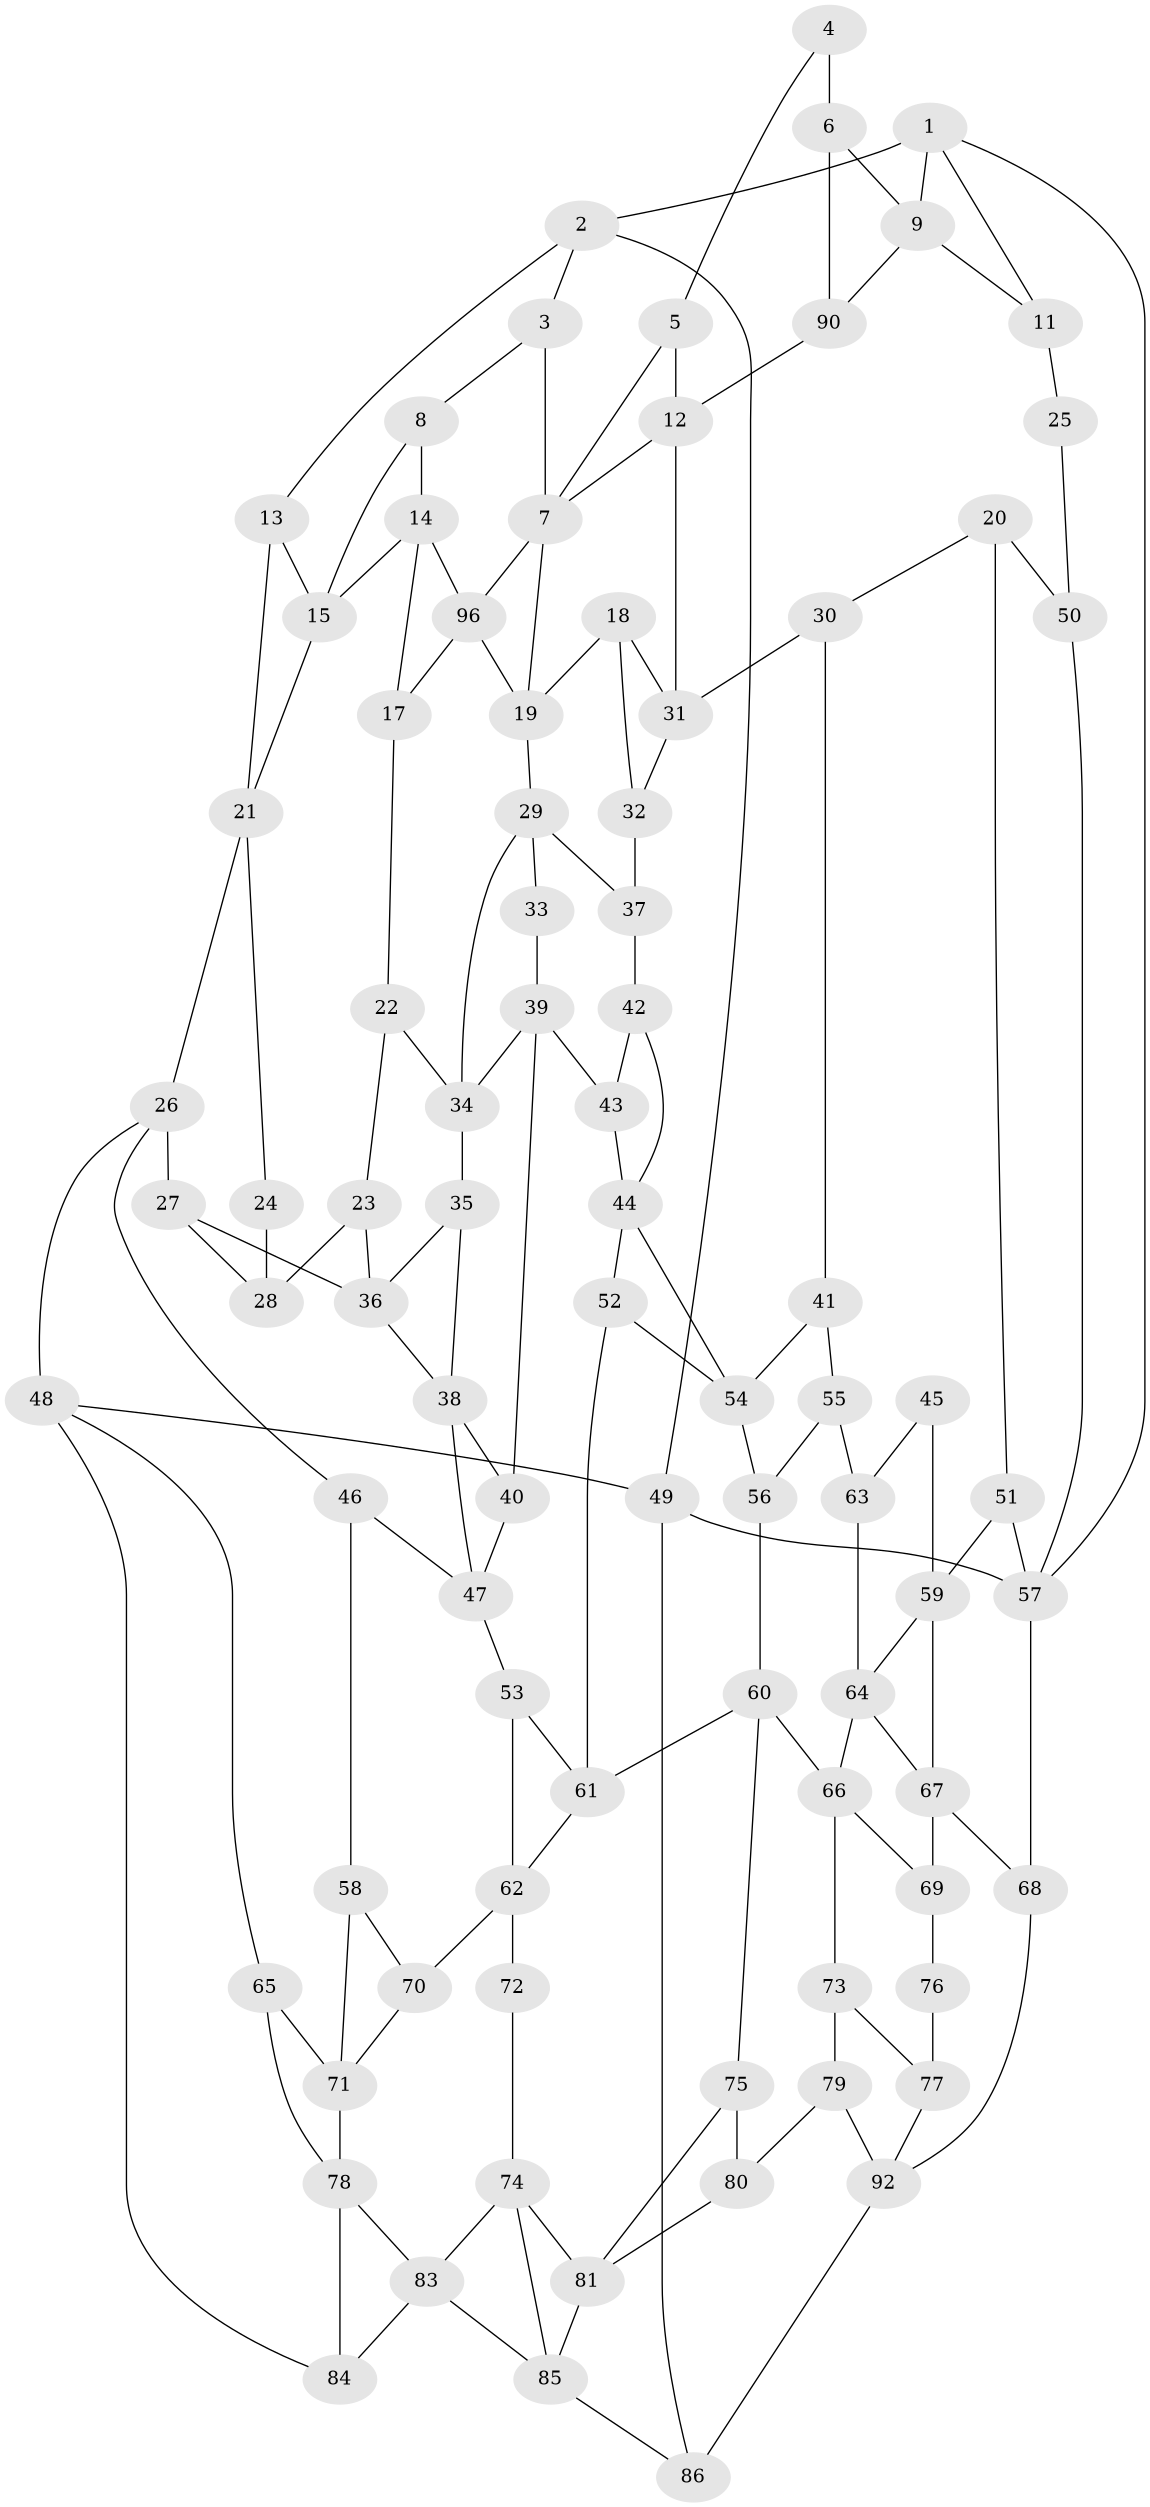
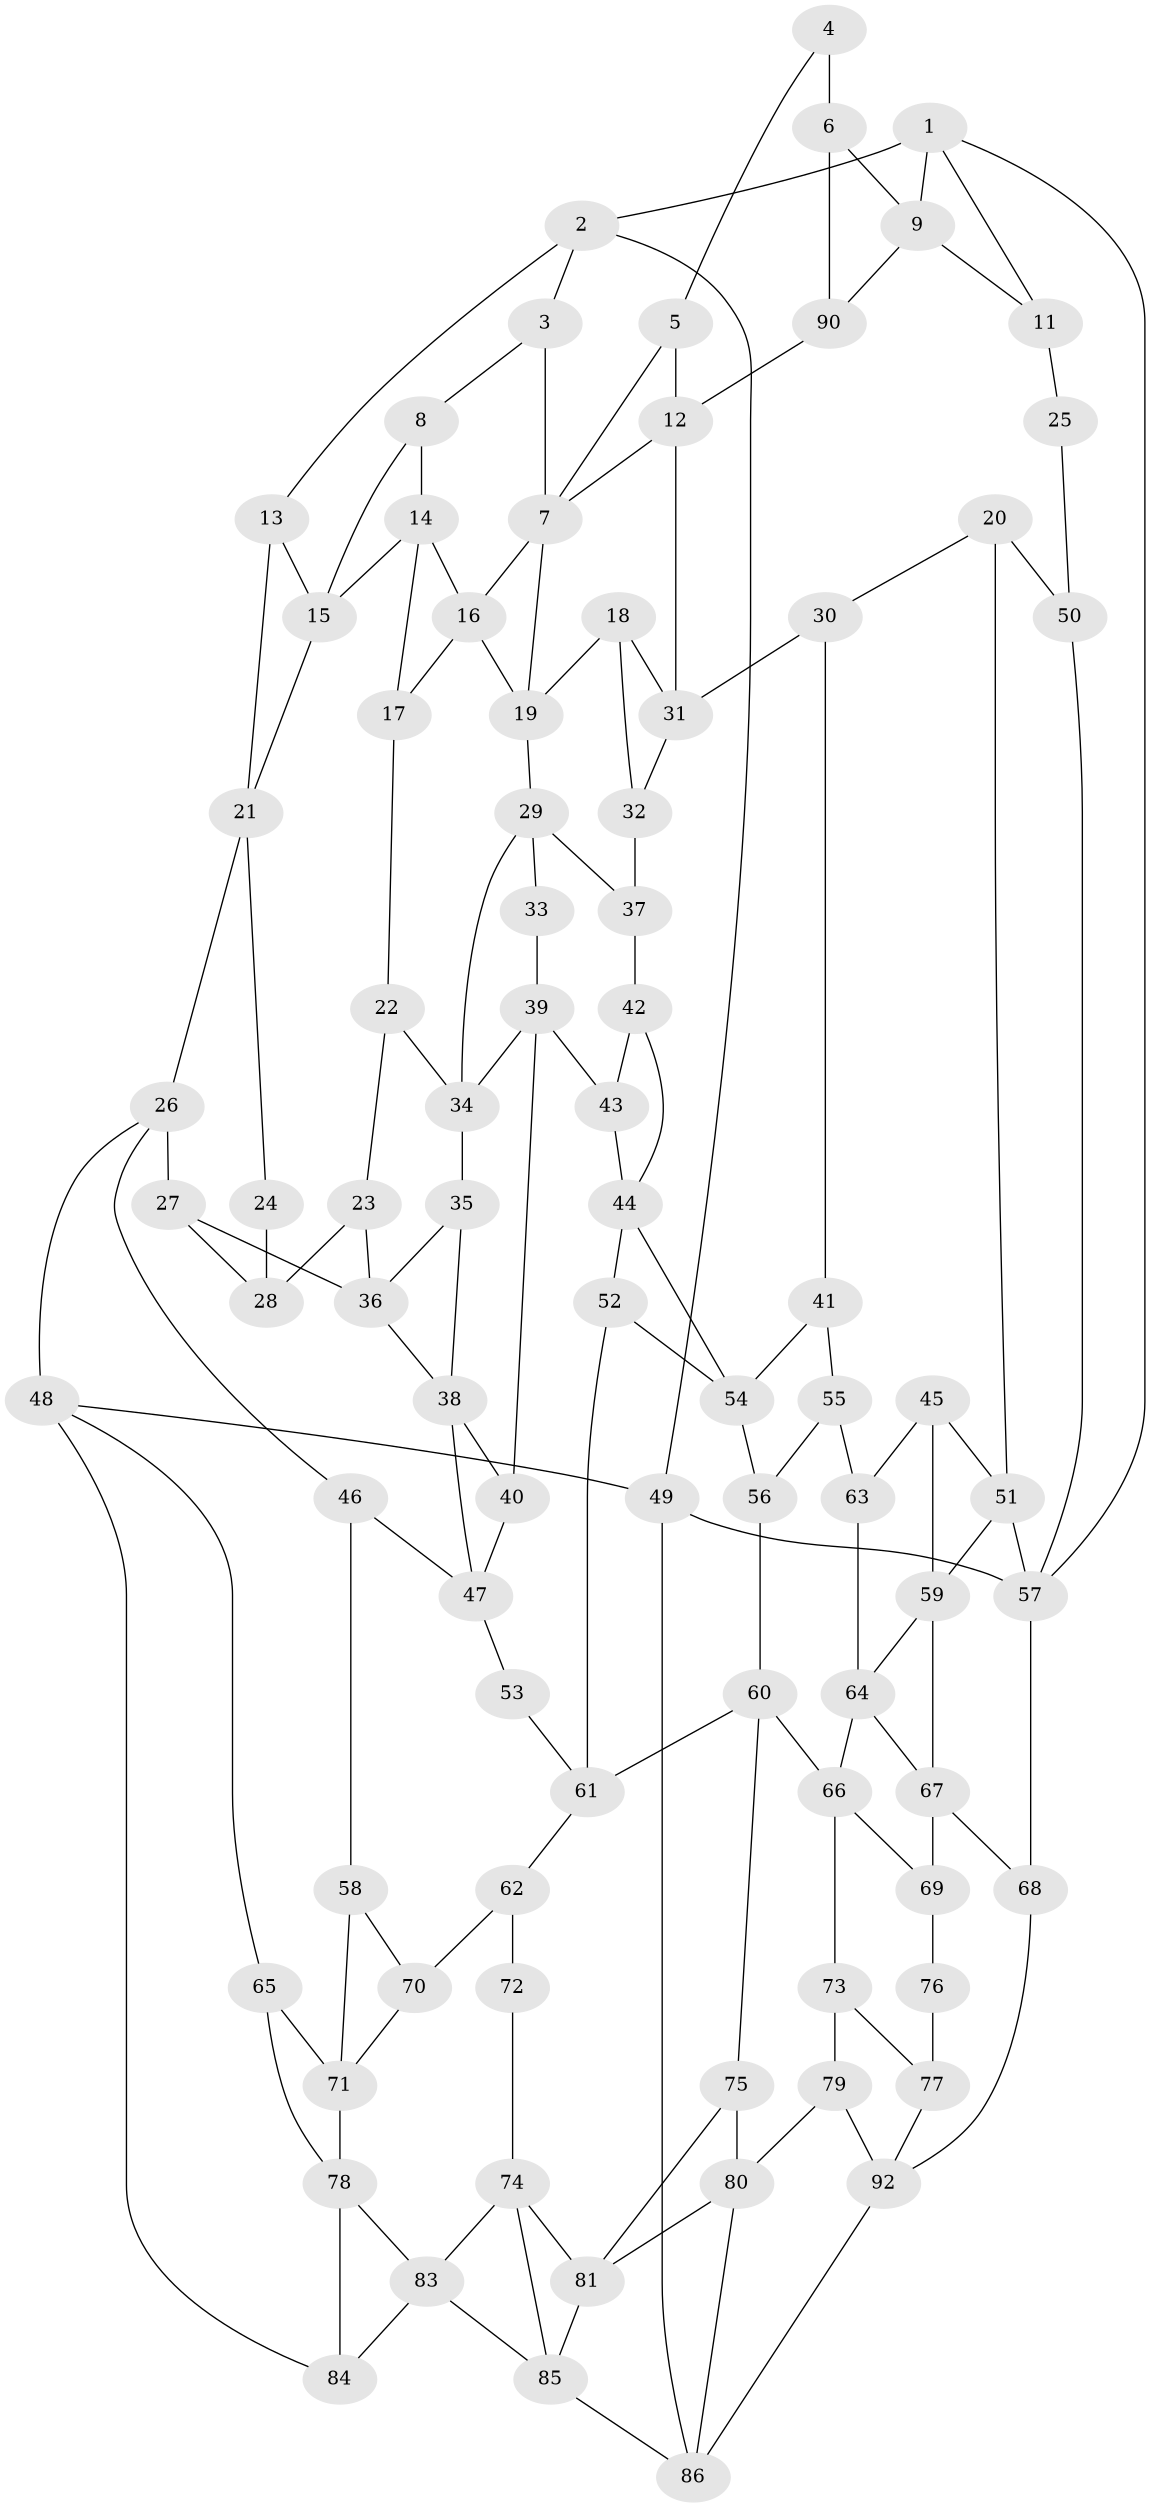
node "96": label "96" -> "16"
edge "45" -- "51": added
edge "53" -- "62": removed
edge "80" -- "86": added
